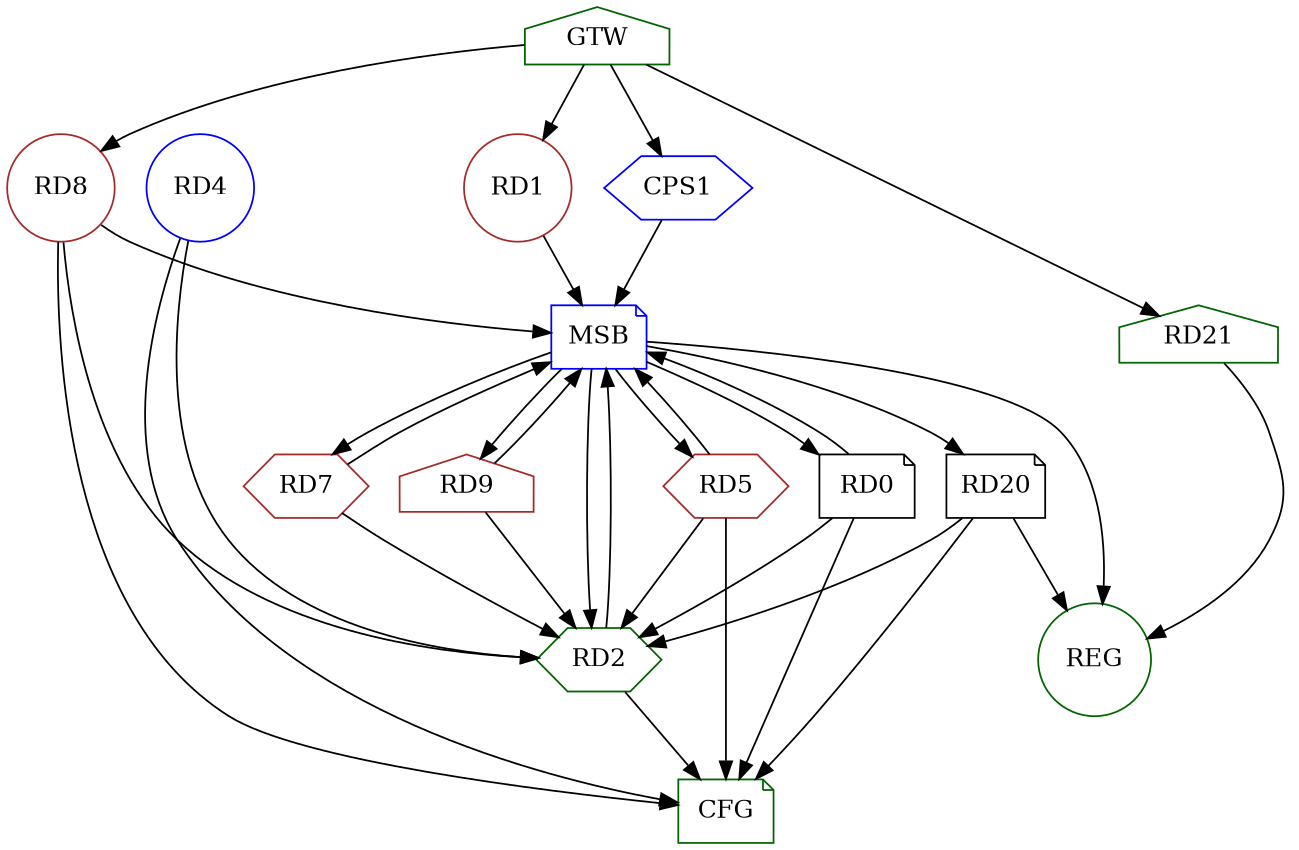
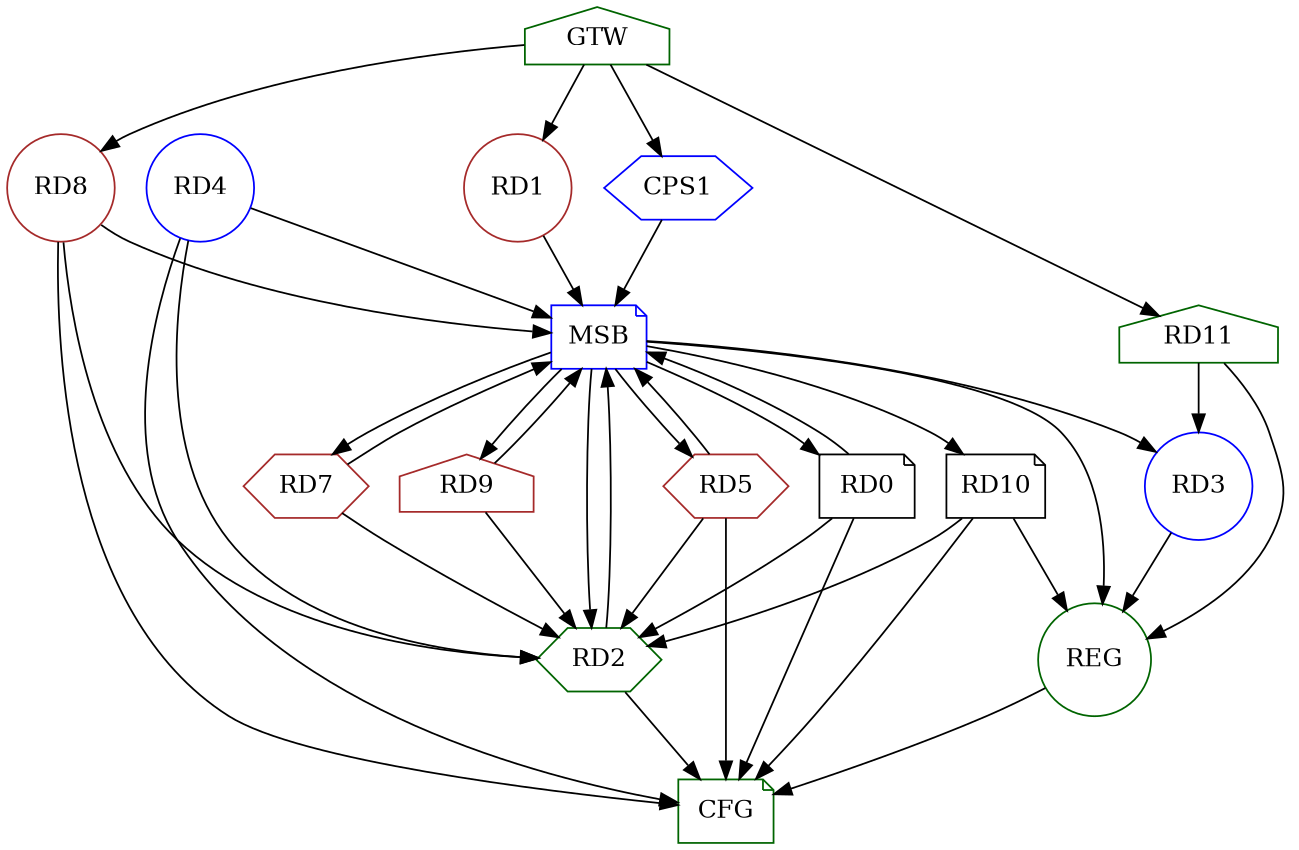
edge "RD4" -> "MSB": added
node "RD21": label "RD21" -> "RD11"
node "RD20": label "RD20" -> "RD10"
node "RD3": added
edge "REG" -> "CFG": added
